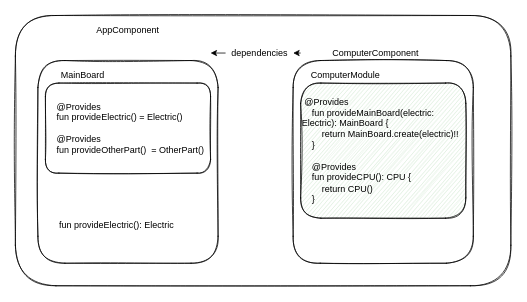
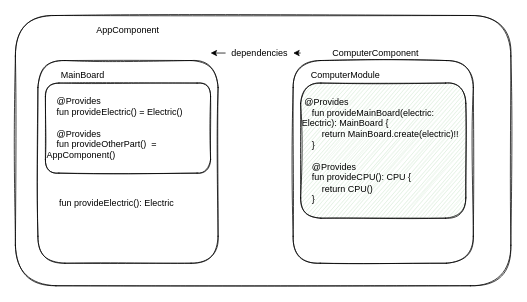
node "@Provides fun provideElectric() = Electric() @Provides fun provideOtherPart() = OtherPart()": label "@Provides fun provideElectric() = Electric() @Provides fun provideOtherPart() = OtherPart()" -> "@Provides fun provideElectric() = Electric() @Provides fun provideOtherPart() = AppComponent()"
node "fun provideElectric(): Electric": moved (117, 225) -> (117, 203)
